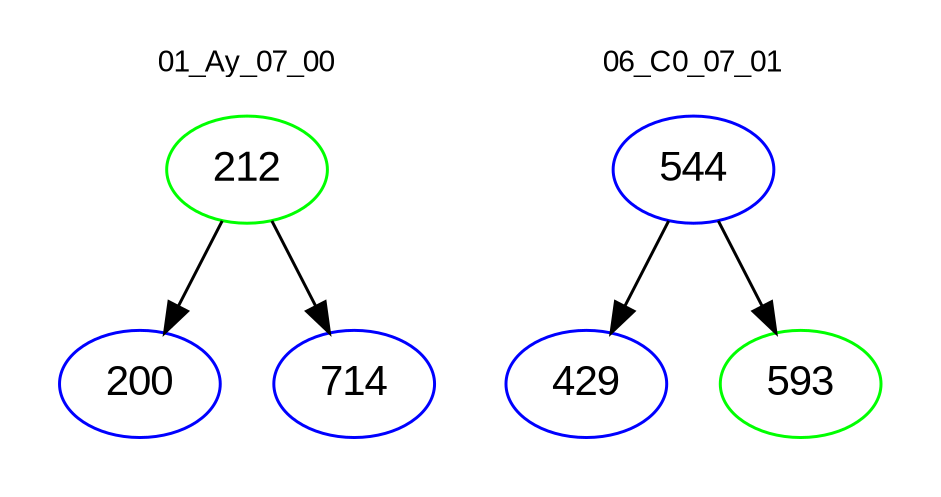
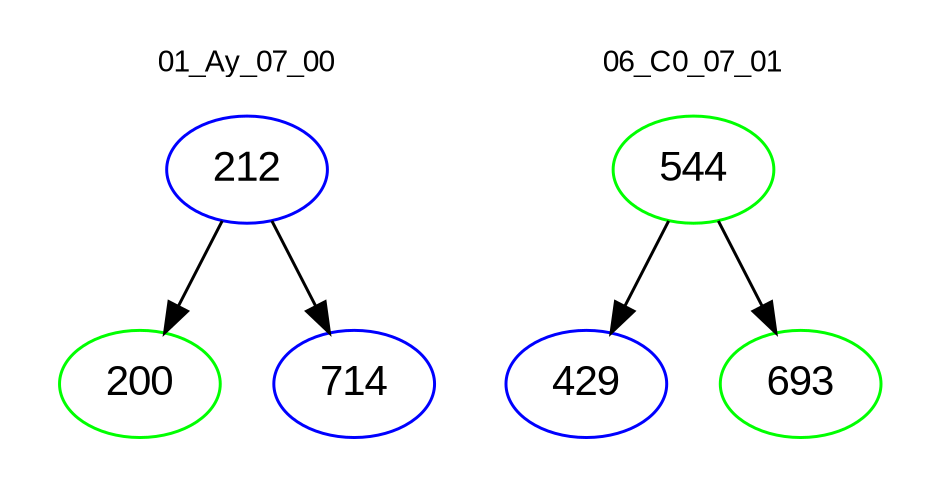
node "212": color green -> blue
node "544": color blue -> green
node "200": color blue -> green
node "593": label "593" -> "693"
